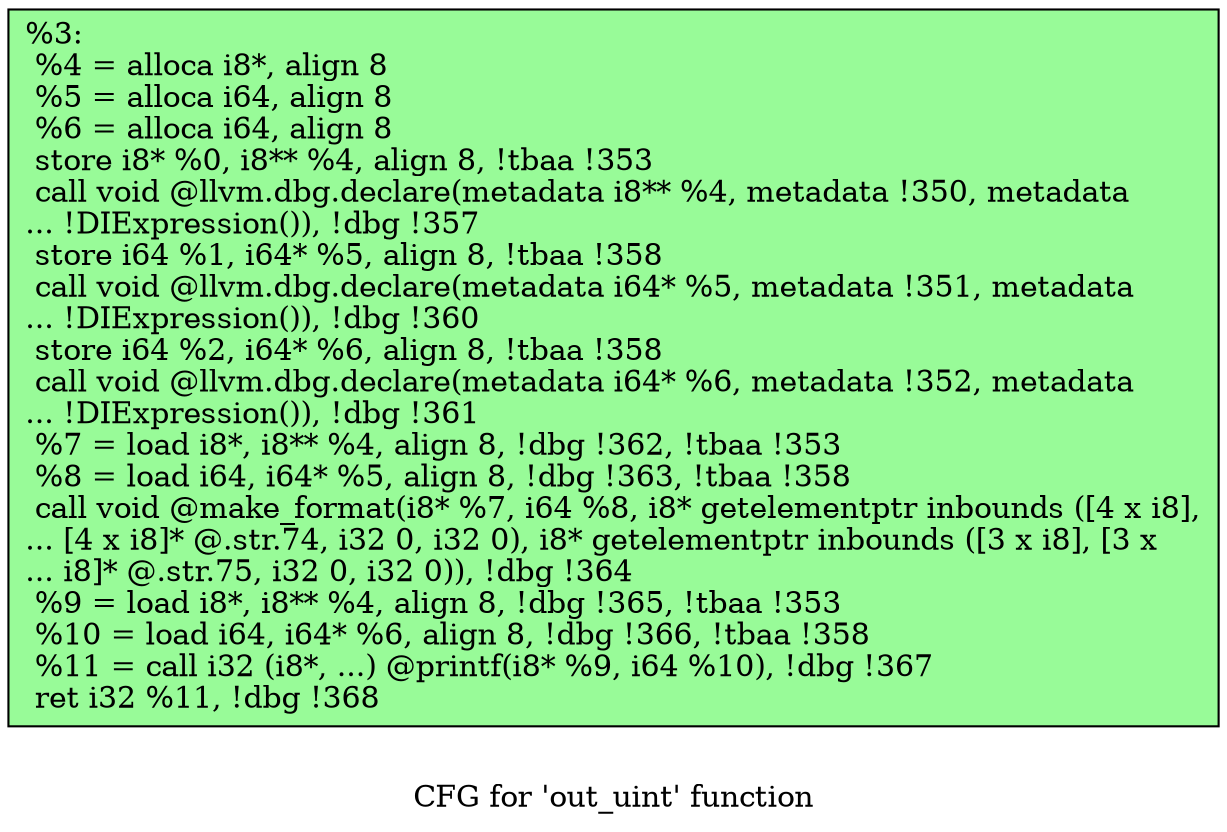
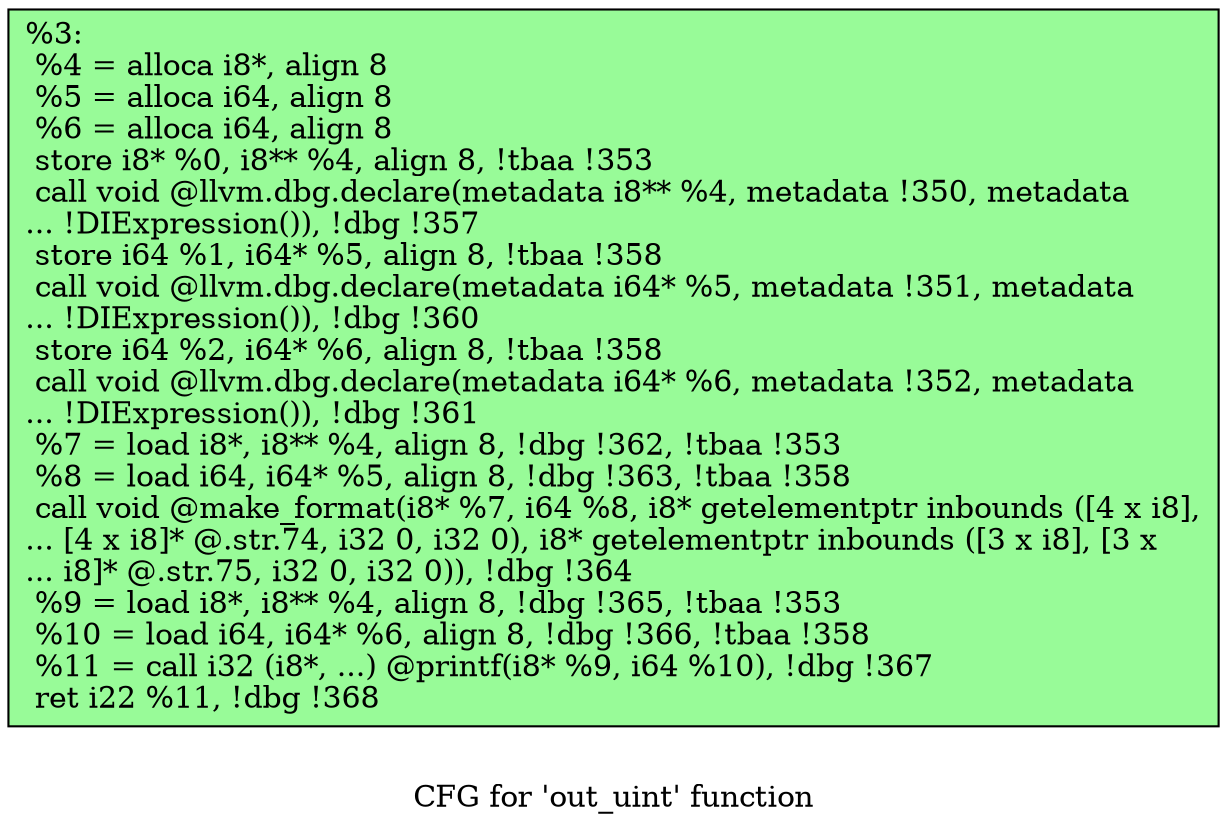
node "%3:": text "ret i32 %11, !dbg !368" -> "ret i22 %11, !dbg !368"
